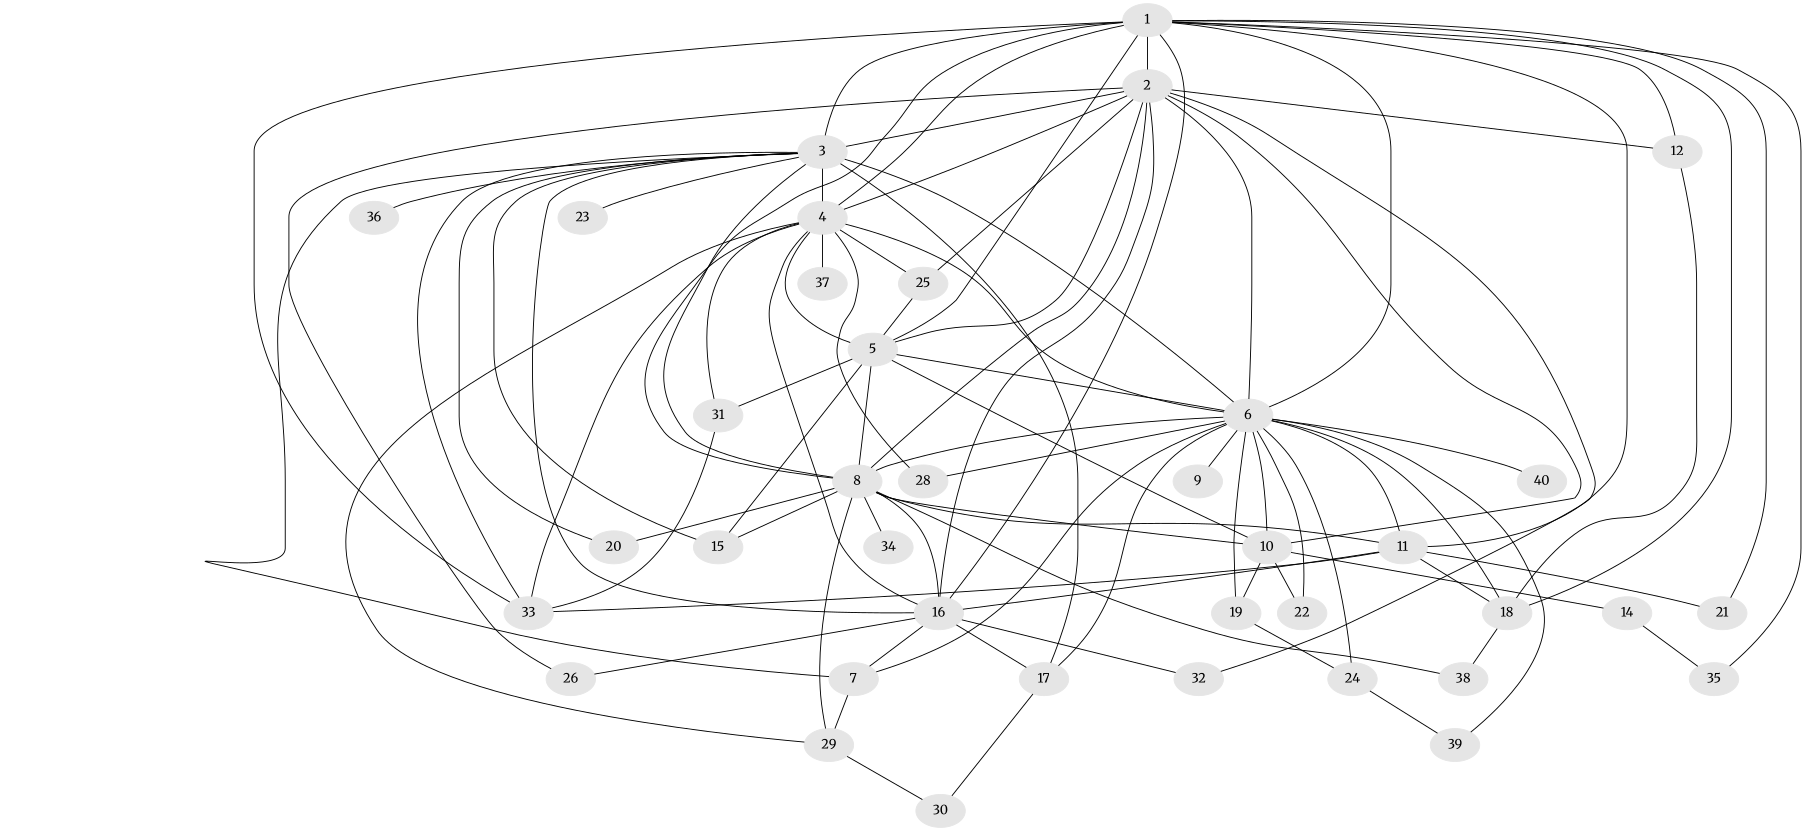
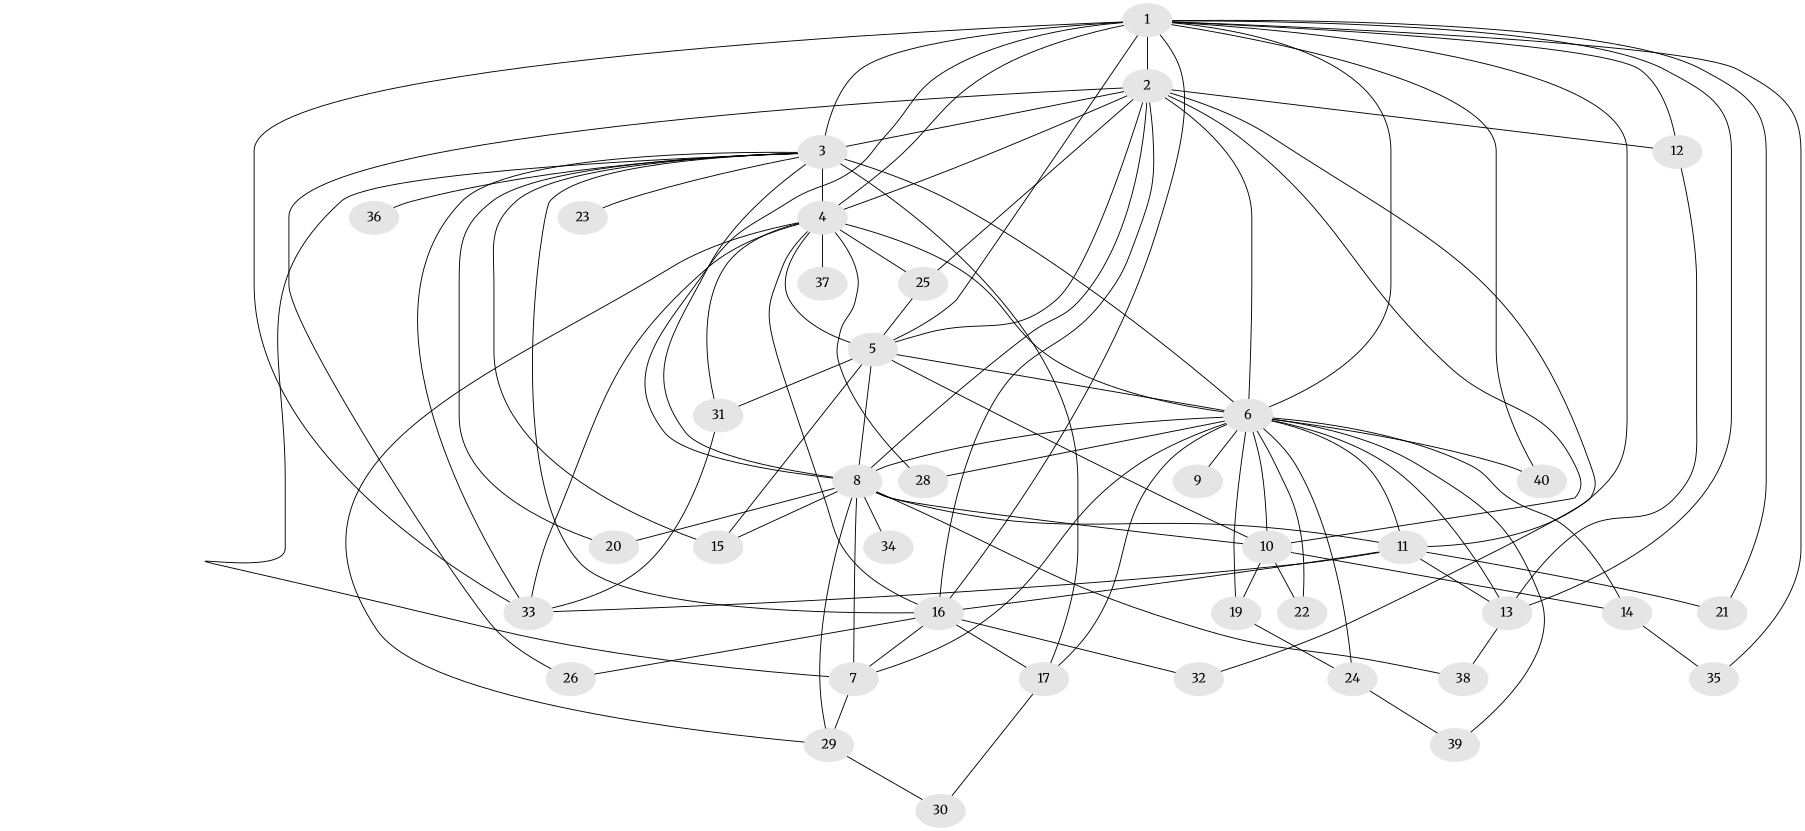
edge "1" -- "40": added
edge "6" -- "14": added
edge "8" -- "16": now "8" -- "7"
node "18": label "18" -> "13"
